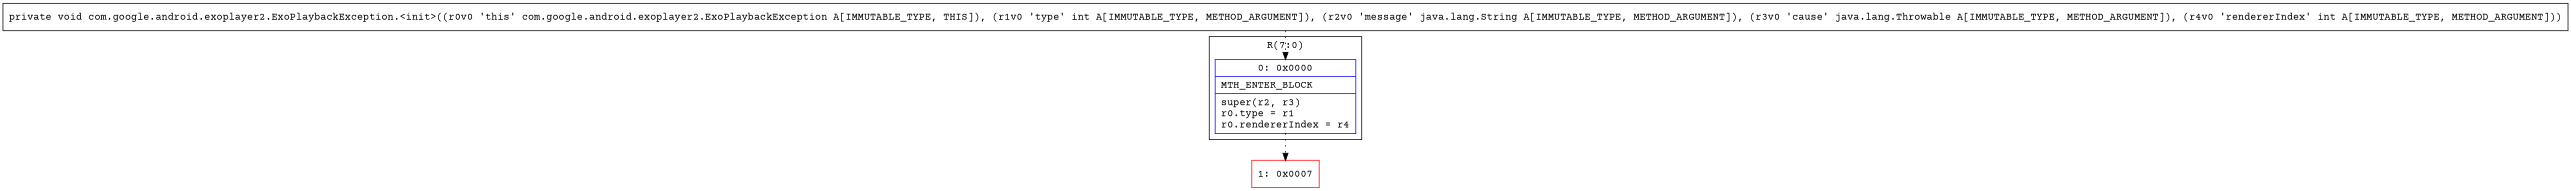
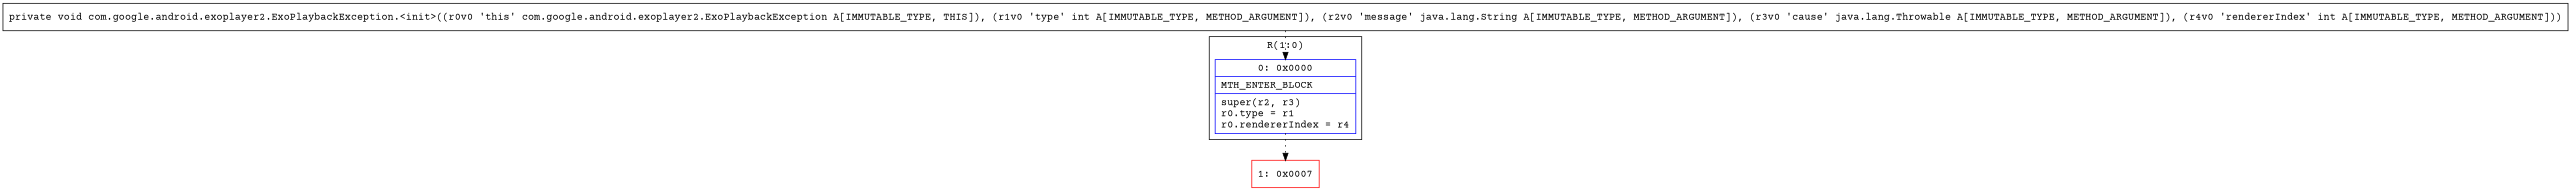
cluster "R(7:0)": label "R(7:0)" -> "R(1:0)"
